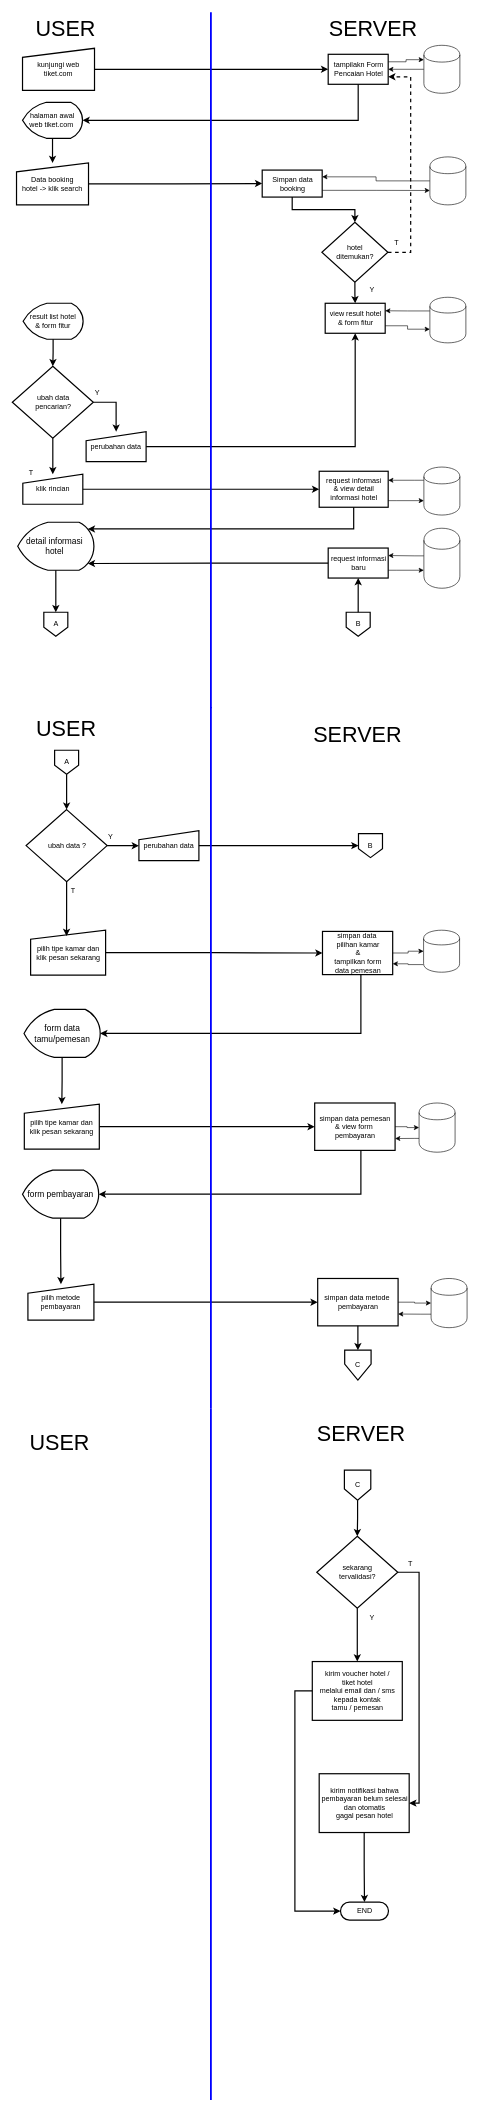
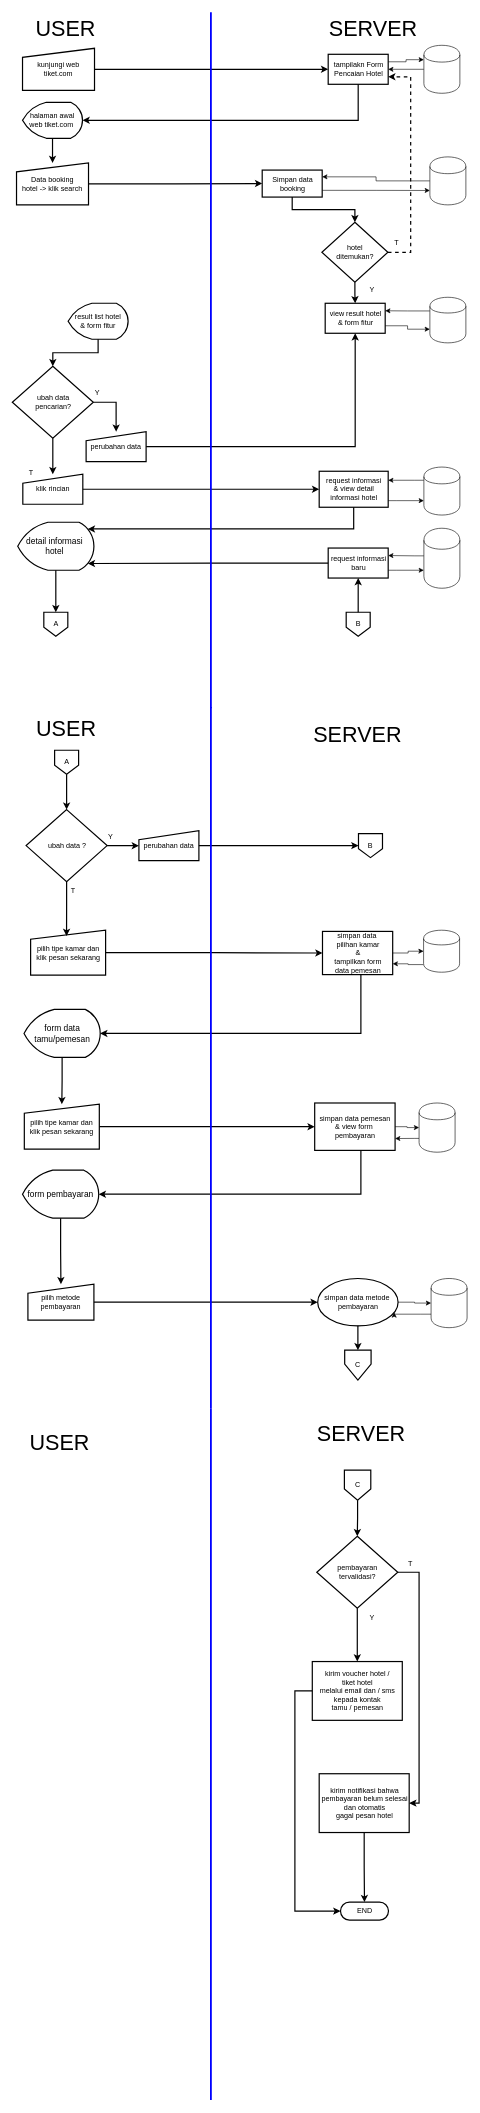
node "result list hotel & form fitur": moved (53, 321) -> (98, 321)
node "simpan data metode pembayaran": shape rectangle -> ellipse
node "sekarang tervalidasi?": label "sekarang tervalidasi?" -> "pembayaran tervalidasi?"
